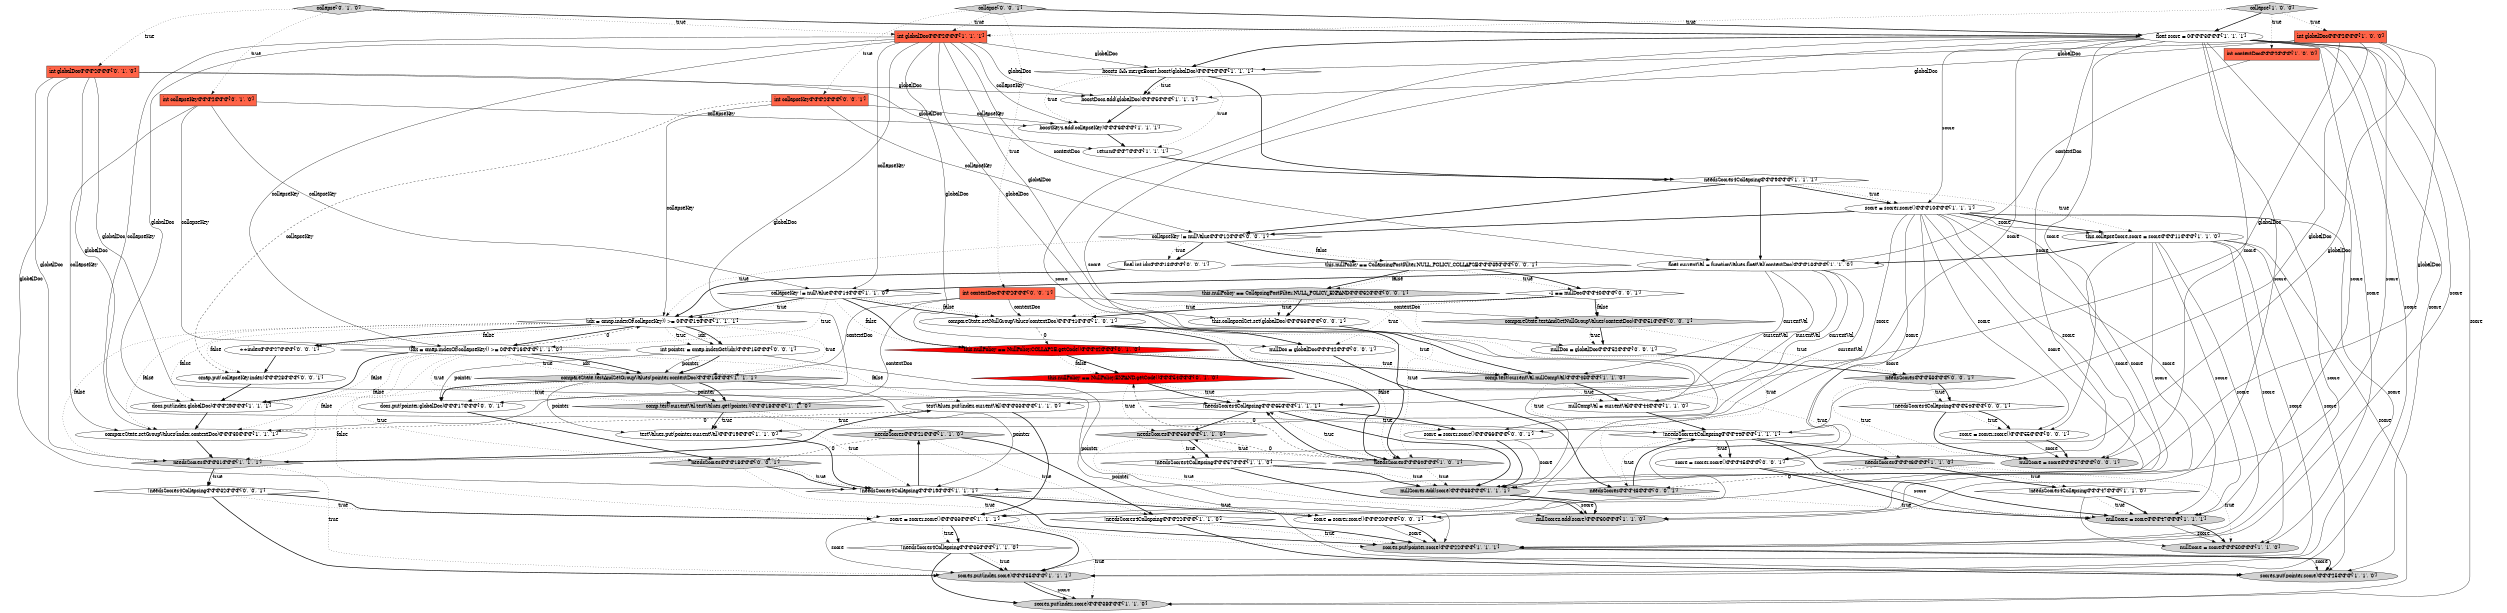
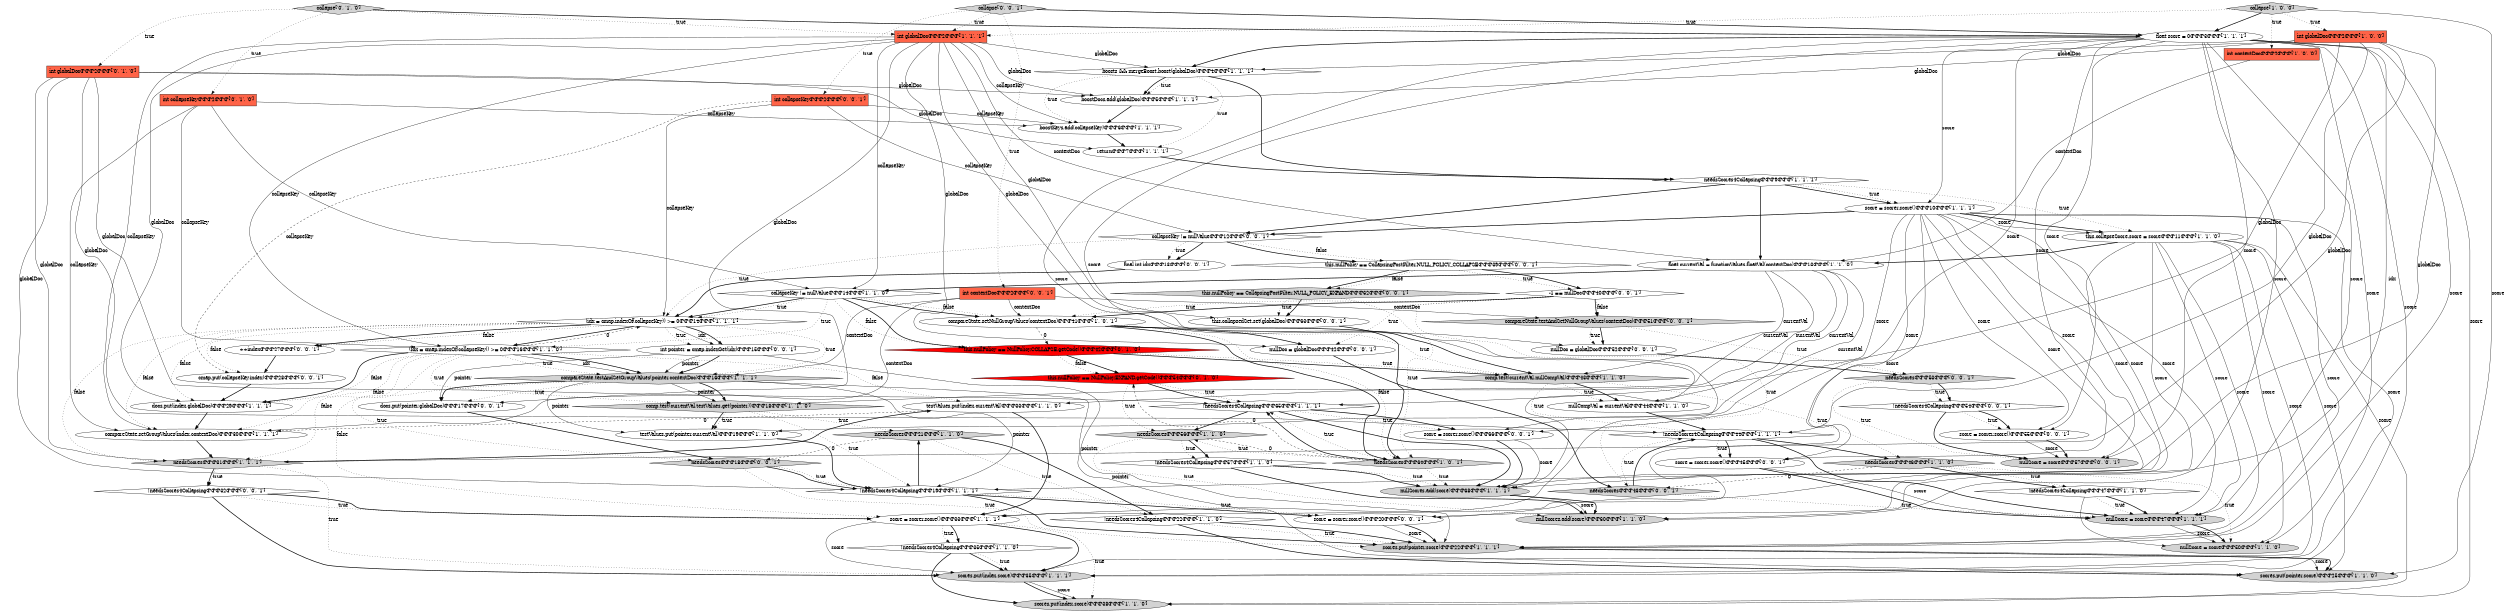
edge "float score = 0@@@3@@@['1', '1', '1']" -> "scores.put(pointer,score)@@@25@@@['1', '1', '0']": now "collapse['1', '0', '0']" -> "scores.put(pointer,score)@@@25@@@['1', '1', '0']"
edge "float score = 0@@@3@@@['1', '1', '1']" -> "score = scorer.score()@@@20@@@['0', '0', '1']": label "score" -> "idx"
